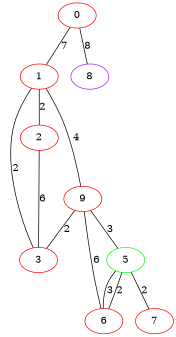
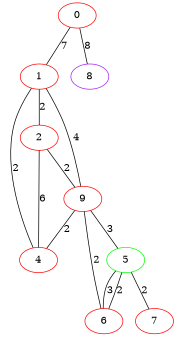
edge "2" -- "9": added, label "2"
node "3": label "3" -> "4"
edge "9" -- "6": label "6" -> "2"
